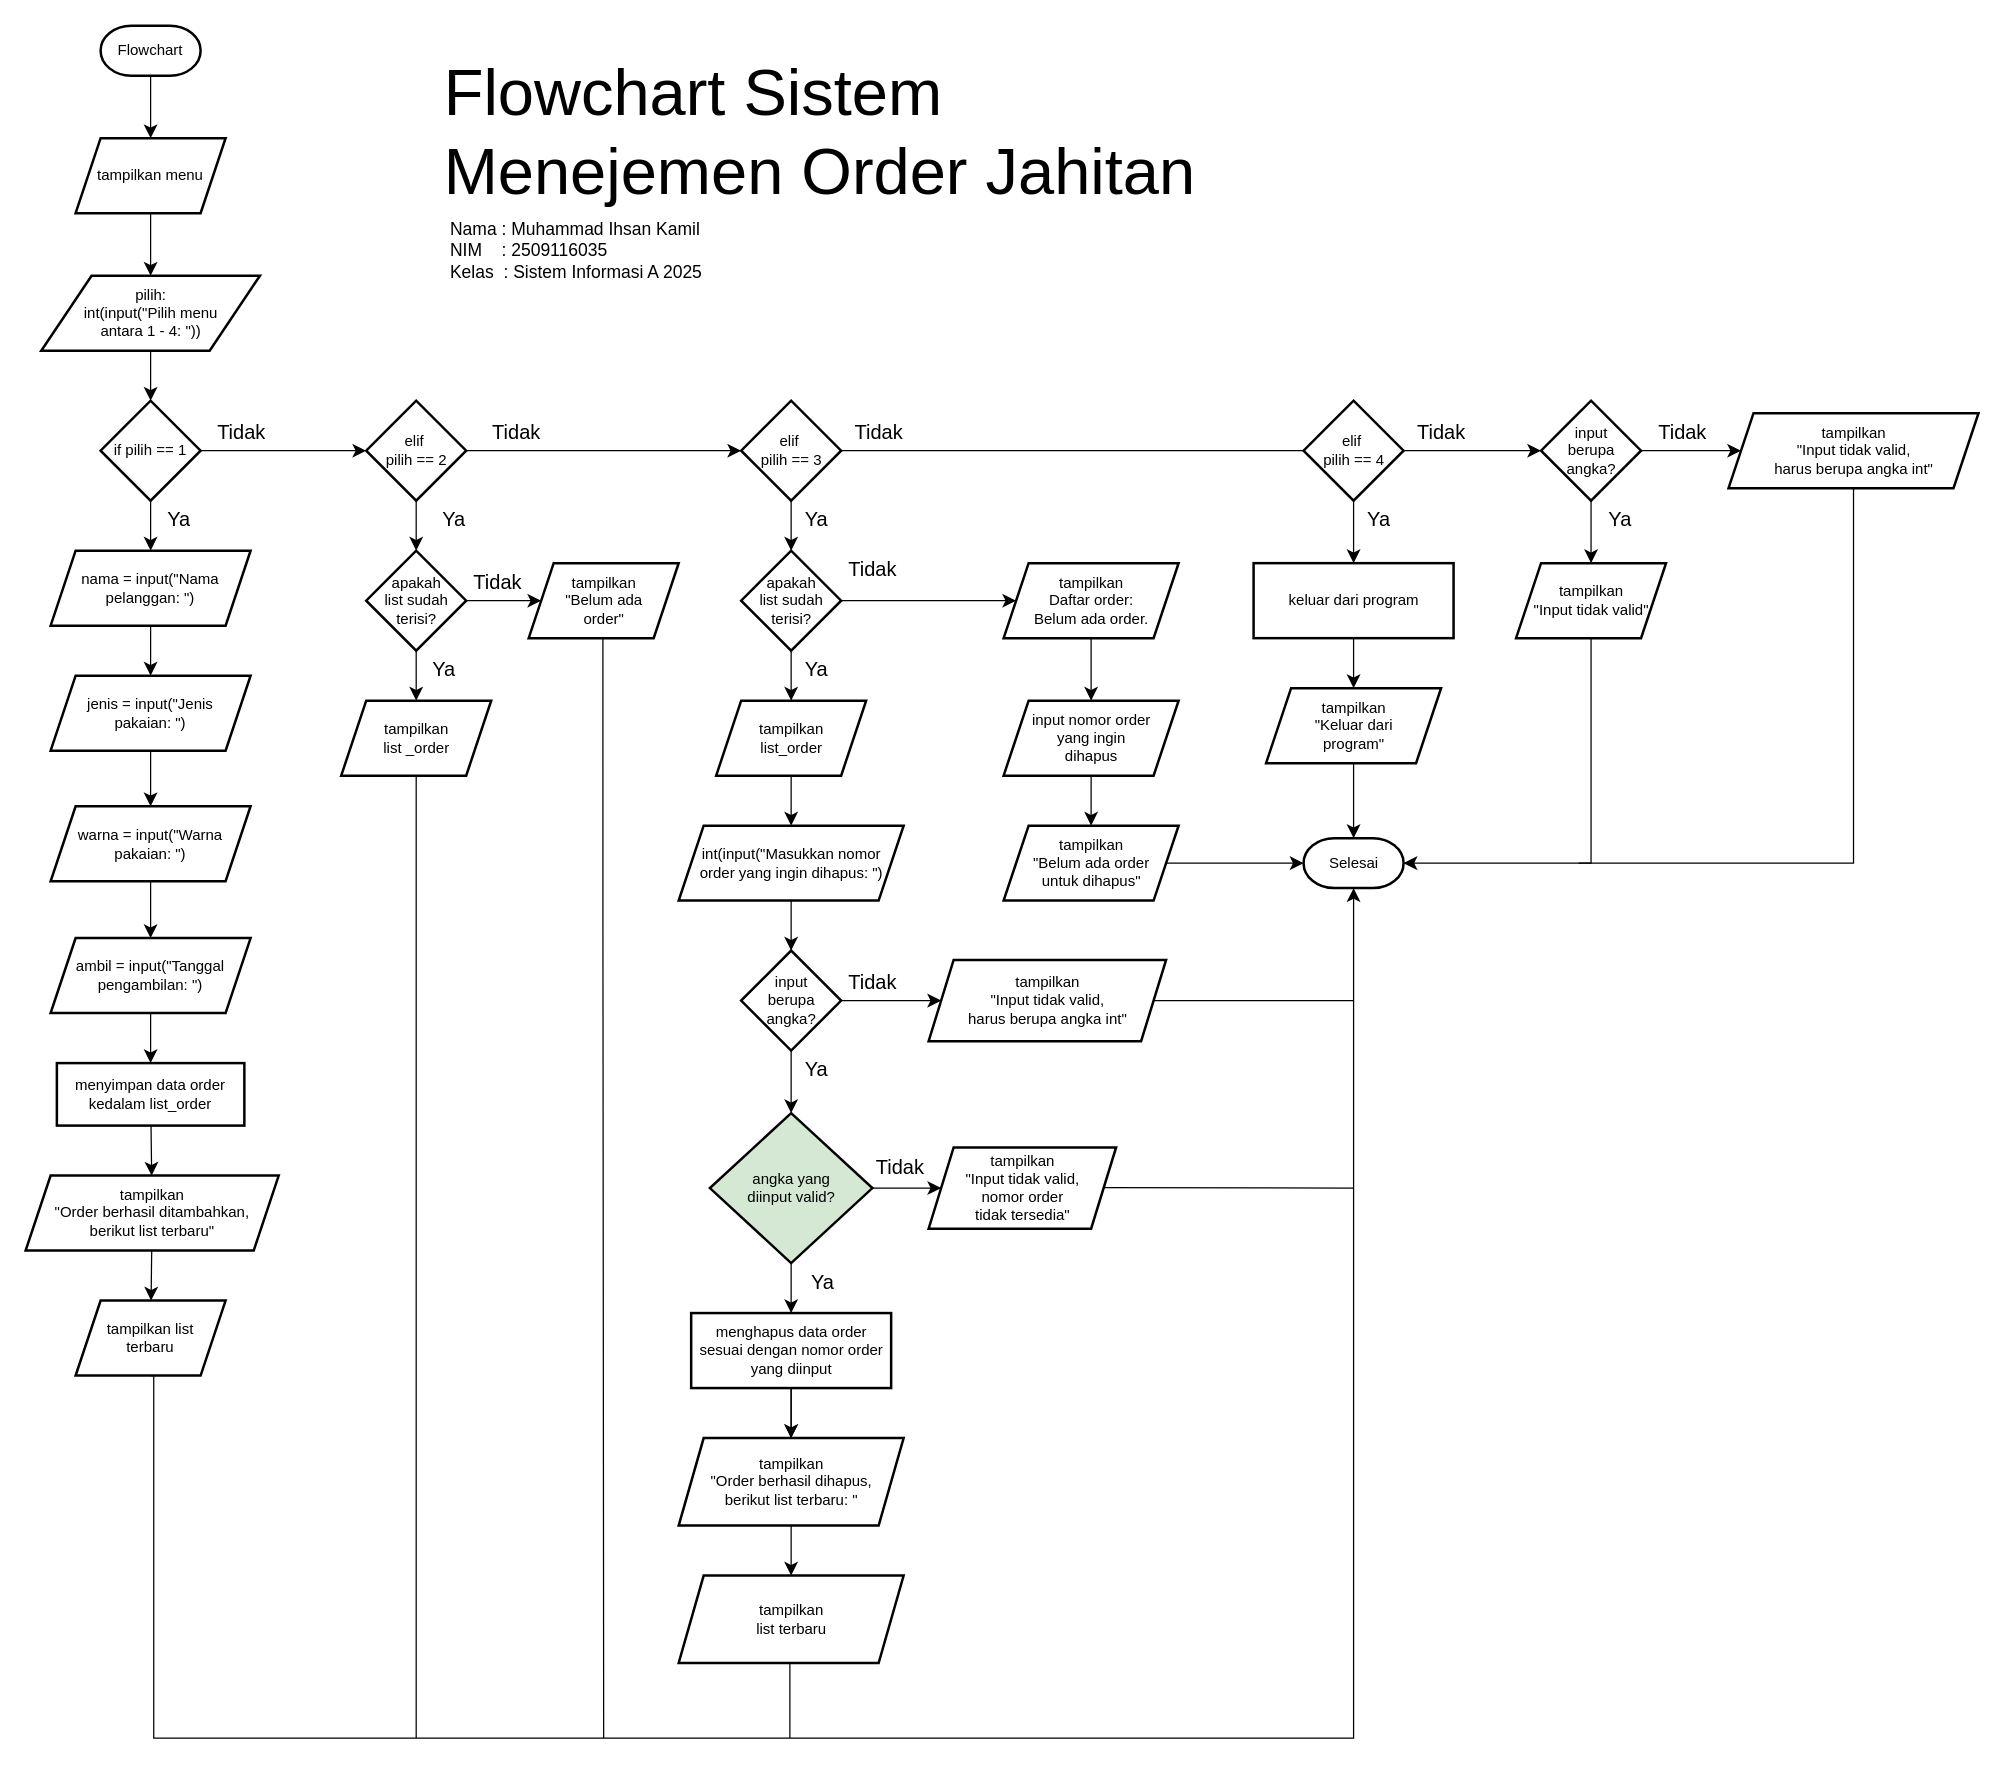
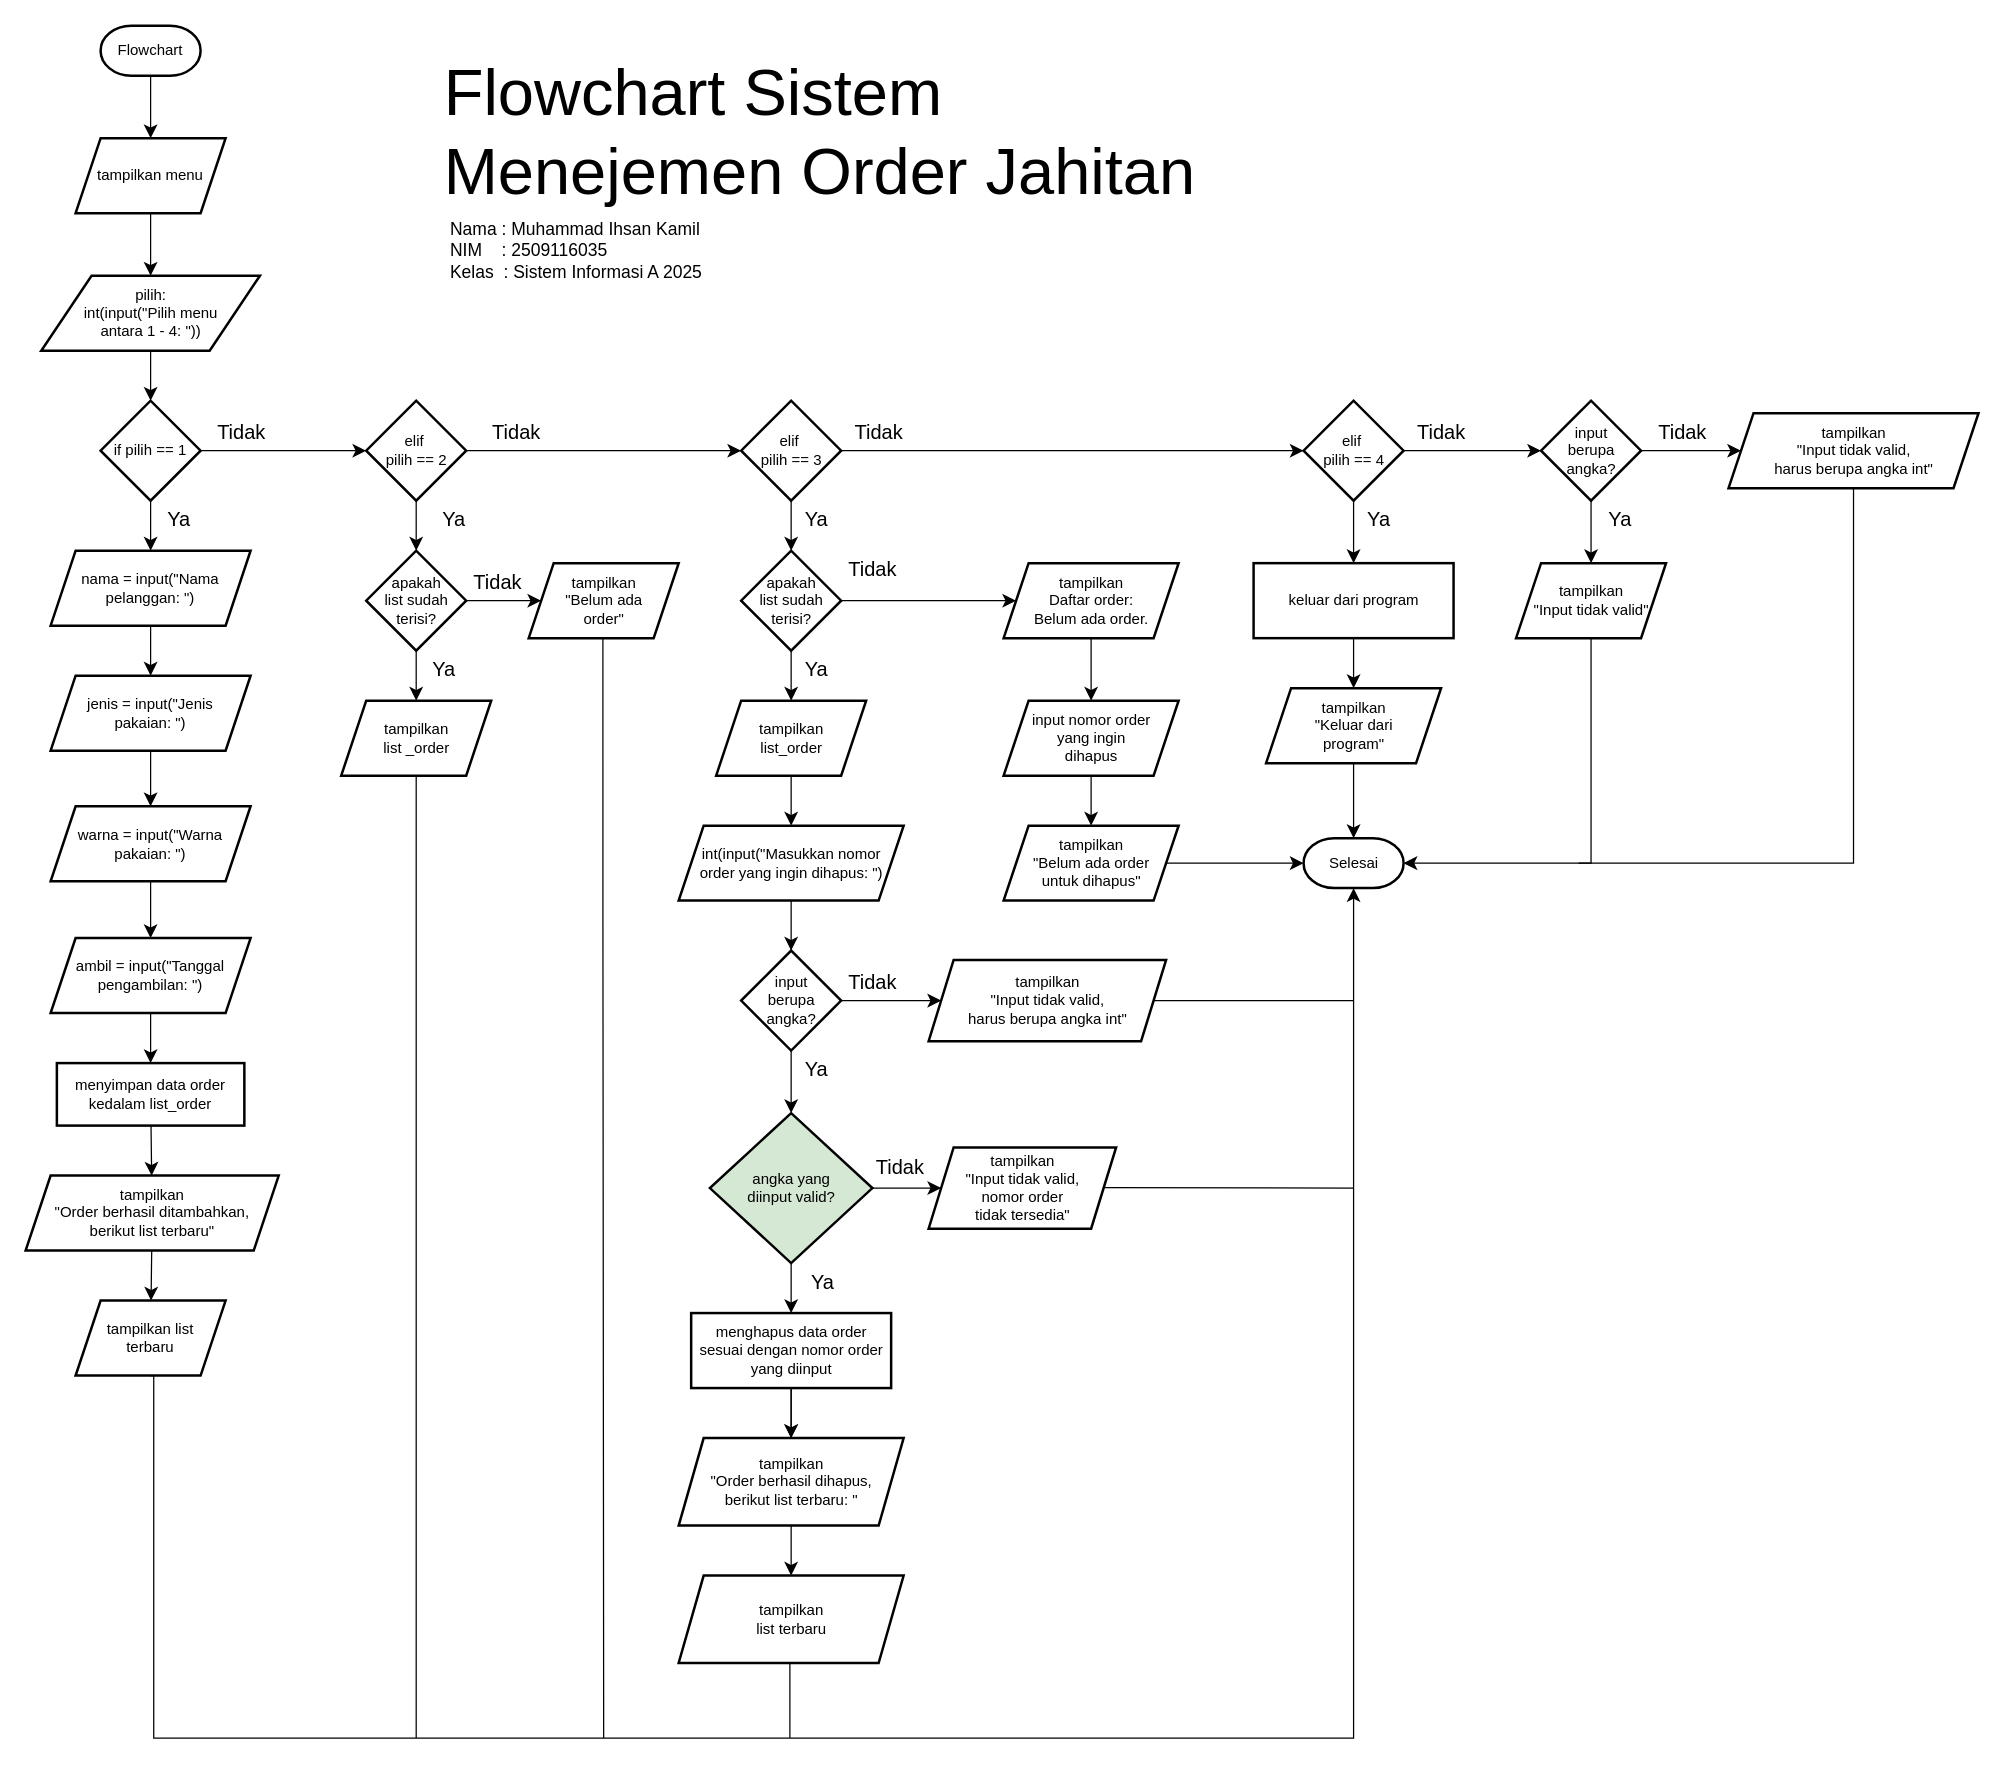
edge "elif pilih == 3" -- "elif pilih == 4": arrowhead none -> classic
